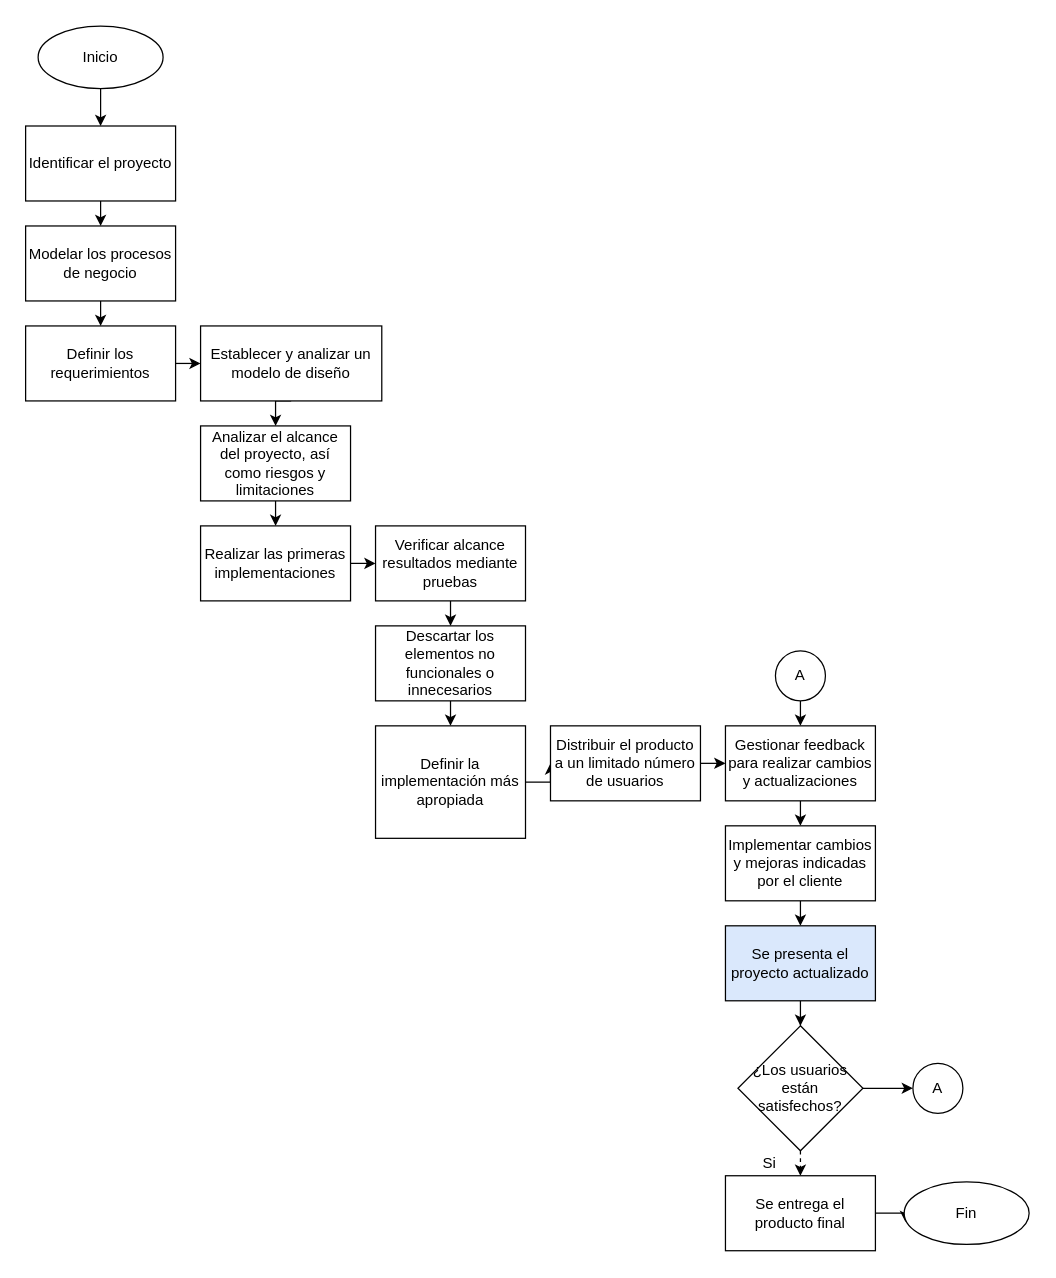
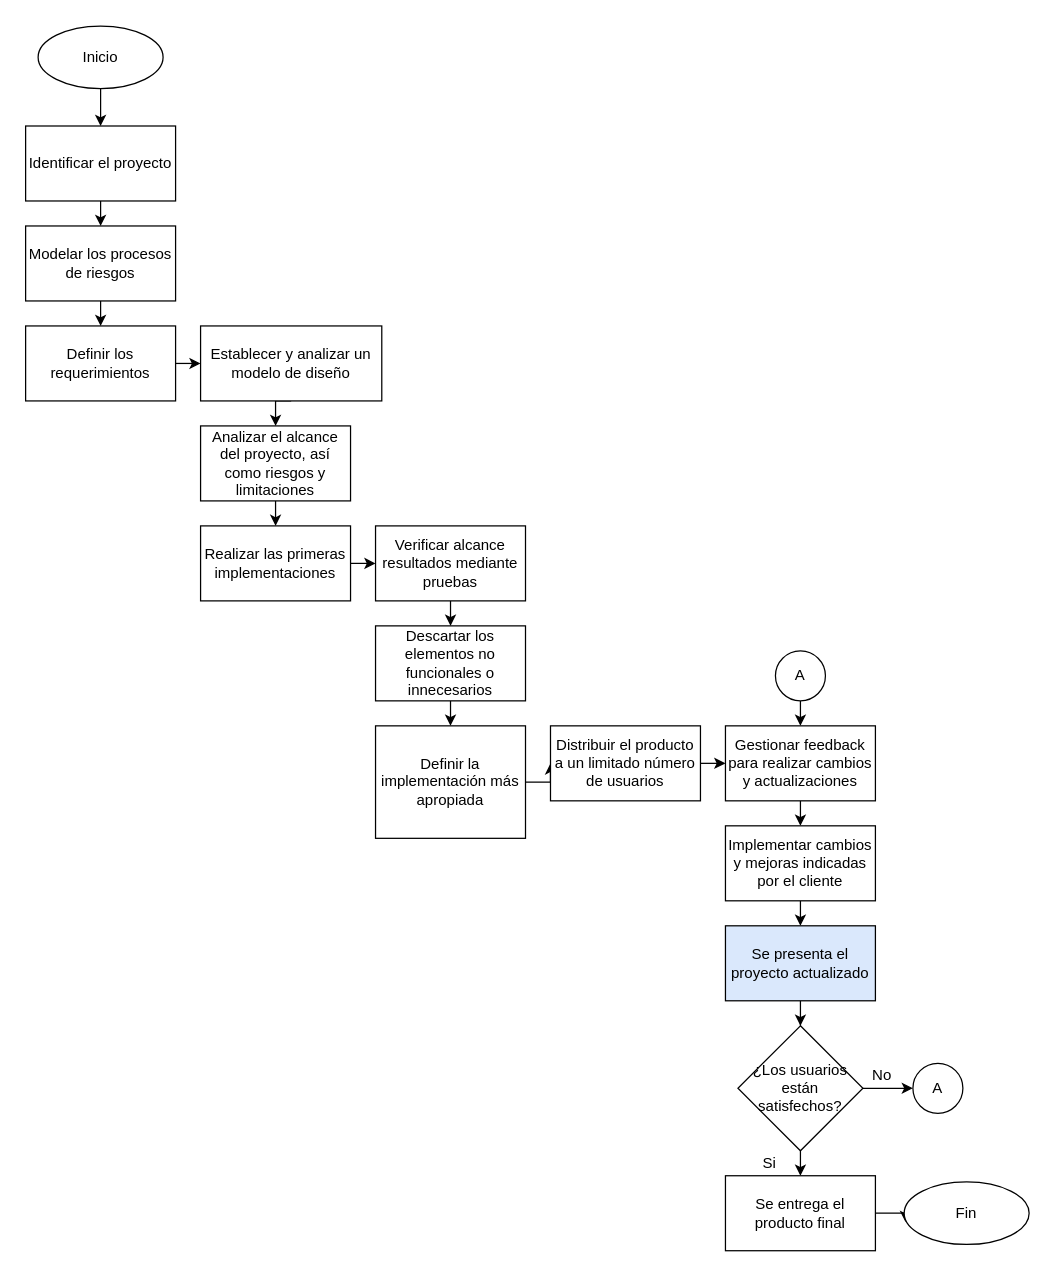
node "Modelar los procesos de negocio": label "Modelar los procesos de negocio" -> "Modelar los procesos de riesgos"
node "No": added
edge "¿Los usuarios están satisfechos?" -> "Se entrega el producto final": style dashed -> solid
